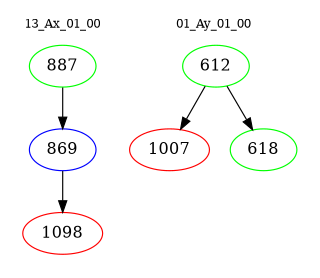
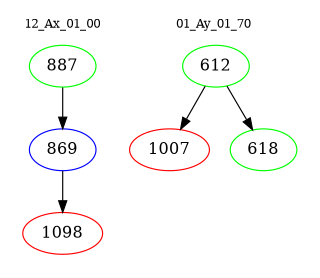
cluster "13_Ax_01_00": label "13_Ax_01_00" -> "12_Ax_01_00"
cluster "01_Ay_01_00": label "01_Ay_01_00" -> "01_Ay_01_70"
